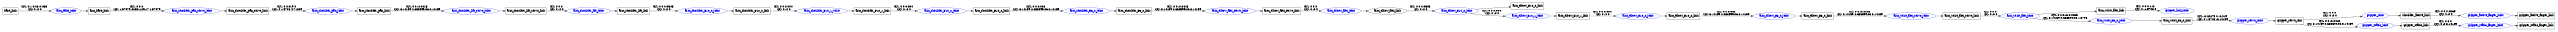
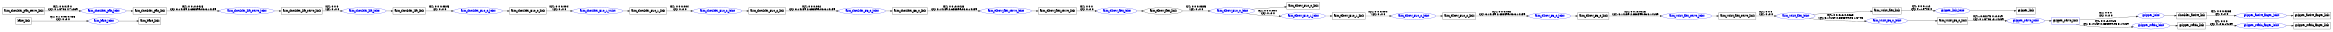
node "arm_shoulder_pan_servo_joint": removed
node "gripper_link": added
node "gripper_servo_link": color black -> blue
